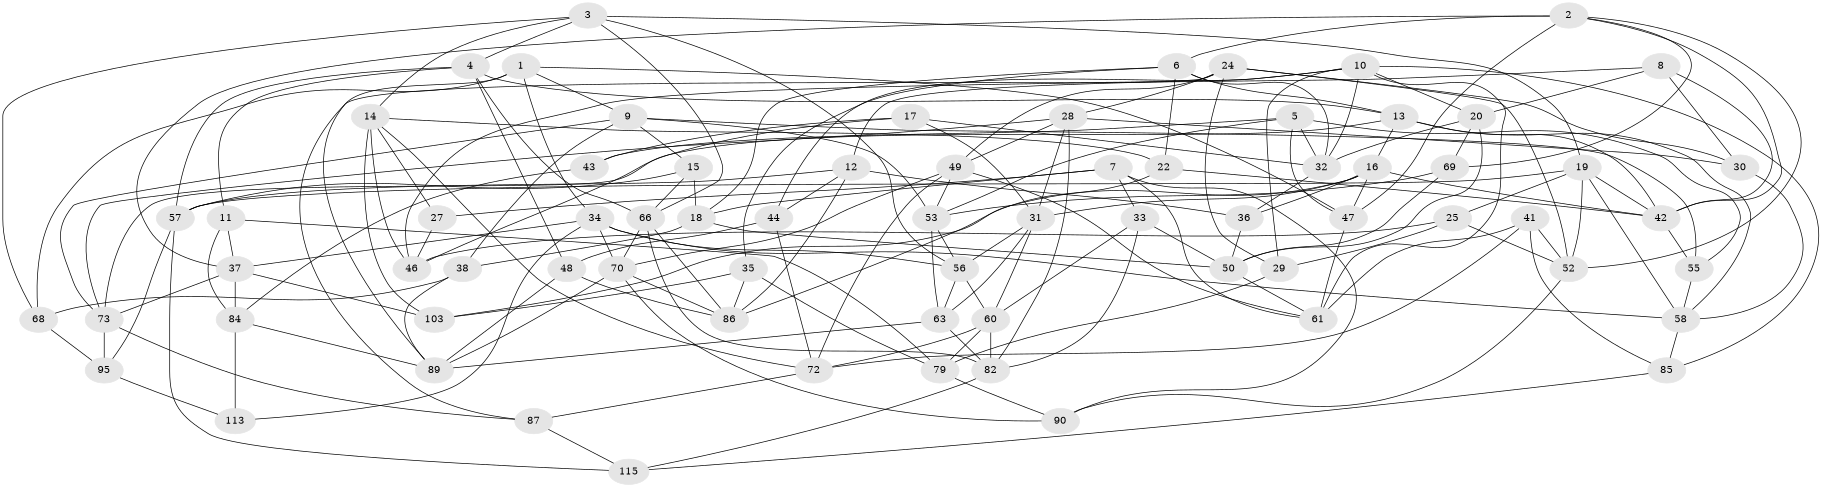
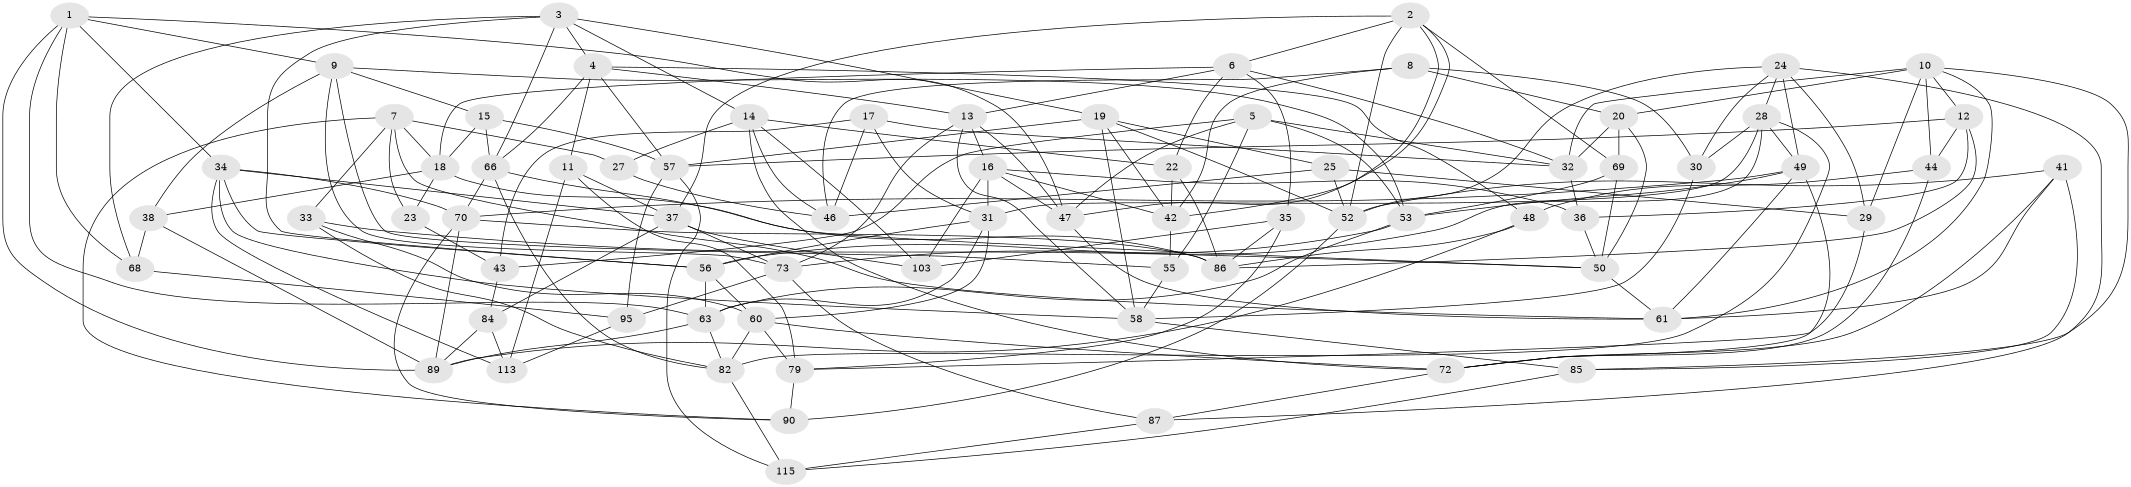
edge "13" -- "42": now "13" -- "47"
node "23": added
edge "11" -- "84": now "11" -- "113"
edge "1" -- "63": added
